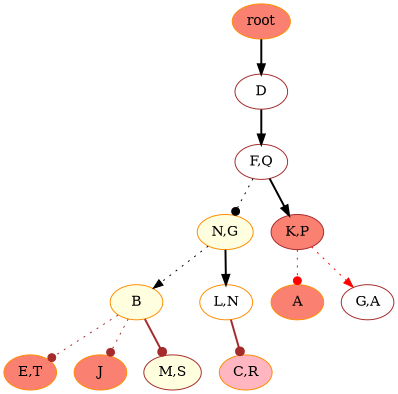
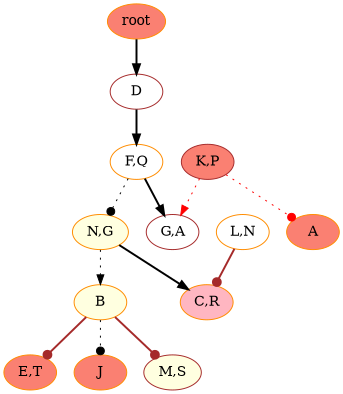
node "F,Q": color brown -> darkorange
edge "F,Q" -> "K,P": now "F,Q" -> "G,A"
edge "N,G" -> "L,N": now "N,G" -> "C,R"
edge "B" -> "J": color brown -> black
edge "B" -> "E,T": style dotted -> bold
